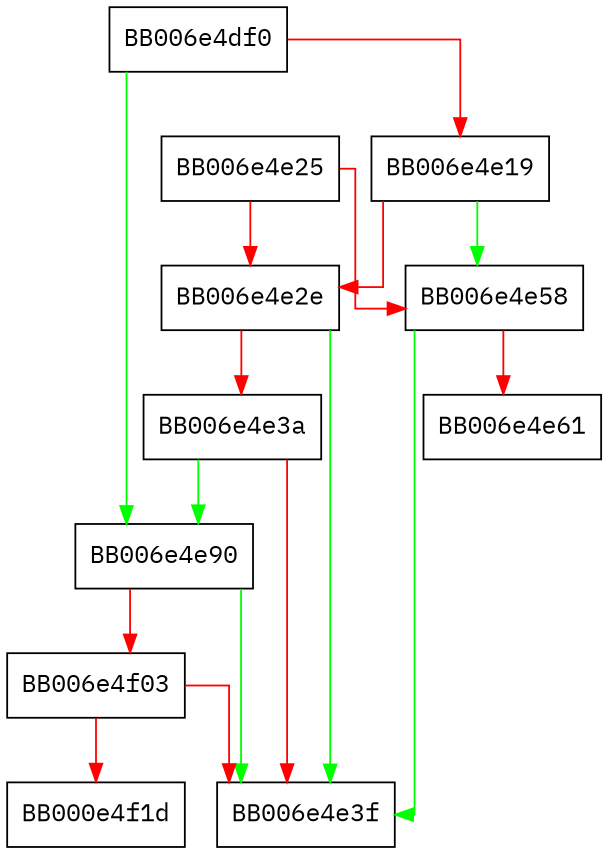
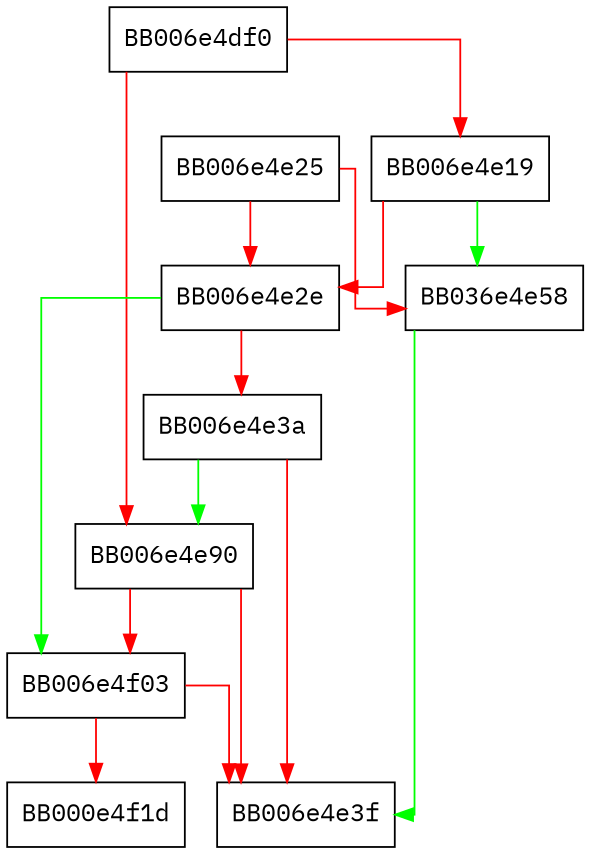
edge "BB006e4df0" -> "BB006e4e90": color green -> red
node "BB006e4e58": label "BB006e4e58" -> "BB036e4e58"
node "BB006e4e61": removed
edge "BB006e4e2e" -> "BB006e4e3f": now "BB006e4e2e" -> "BB006e4f03"
edge "BB006e4e90" -> "BB006e4e3f": color green -> red
